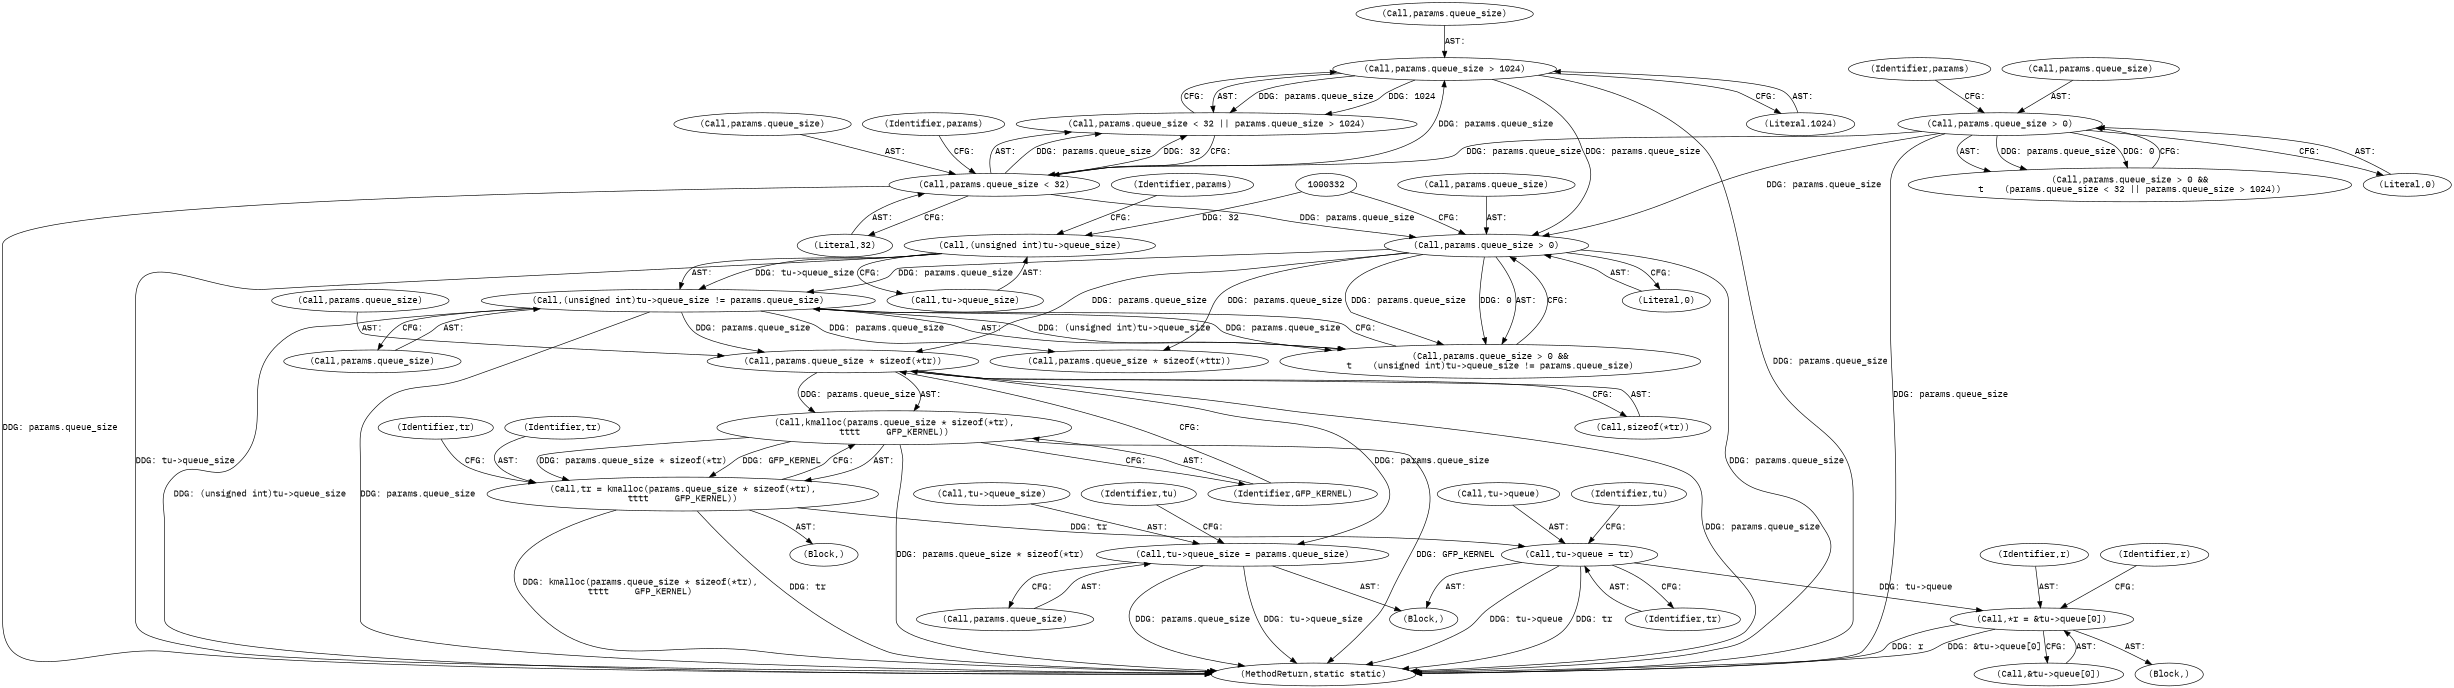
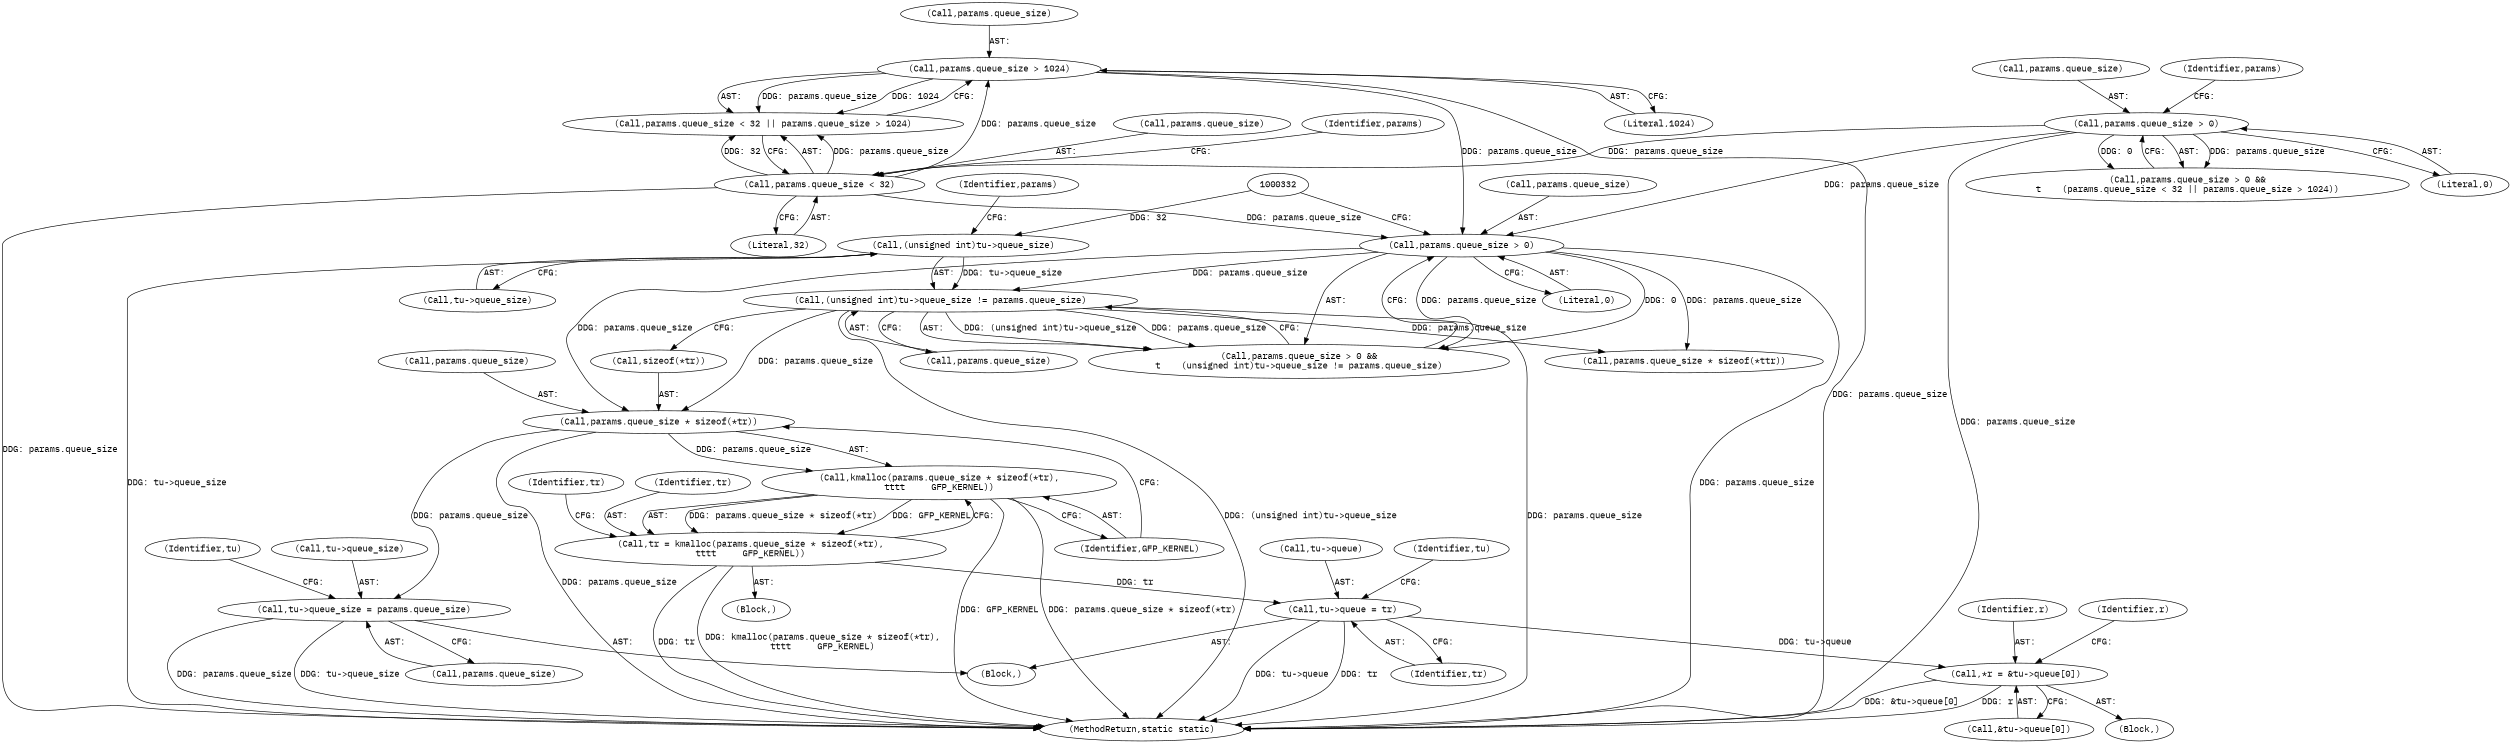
edge "(Call,params.queue_size * sizeof(*tr))" -> "(Call,sizeof(*tr))": now "(Call,(unsigned int)tu->queue_size != params.queue_size)" -> "(Call,sizeof(*tr))"
